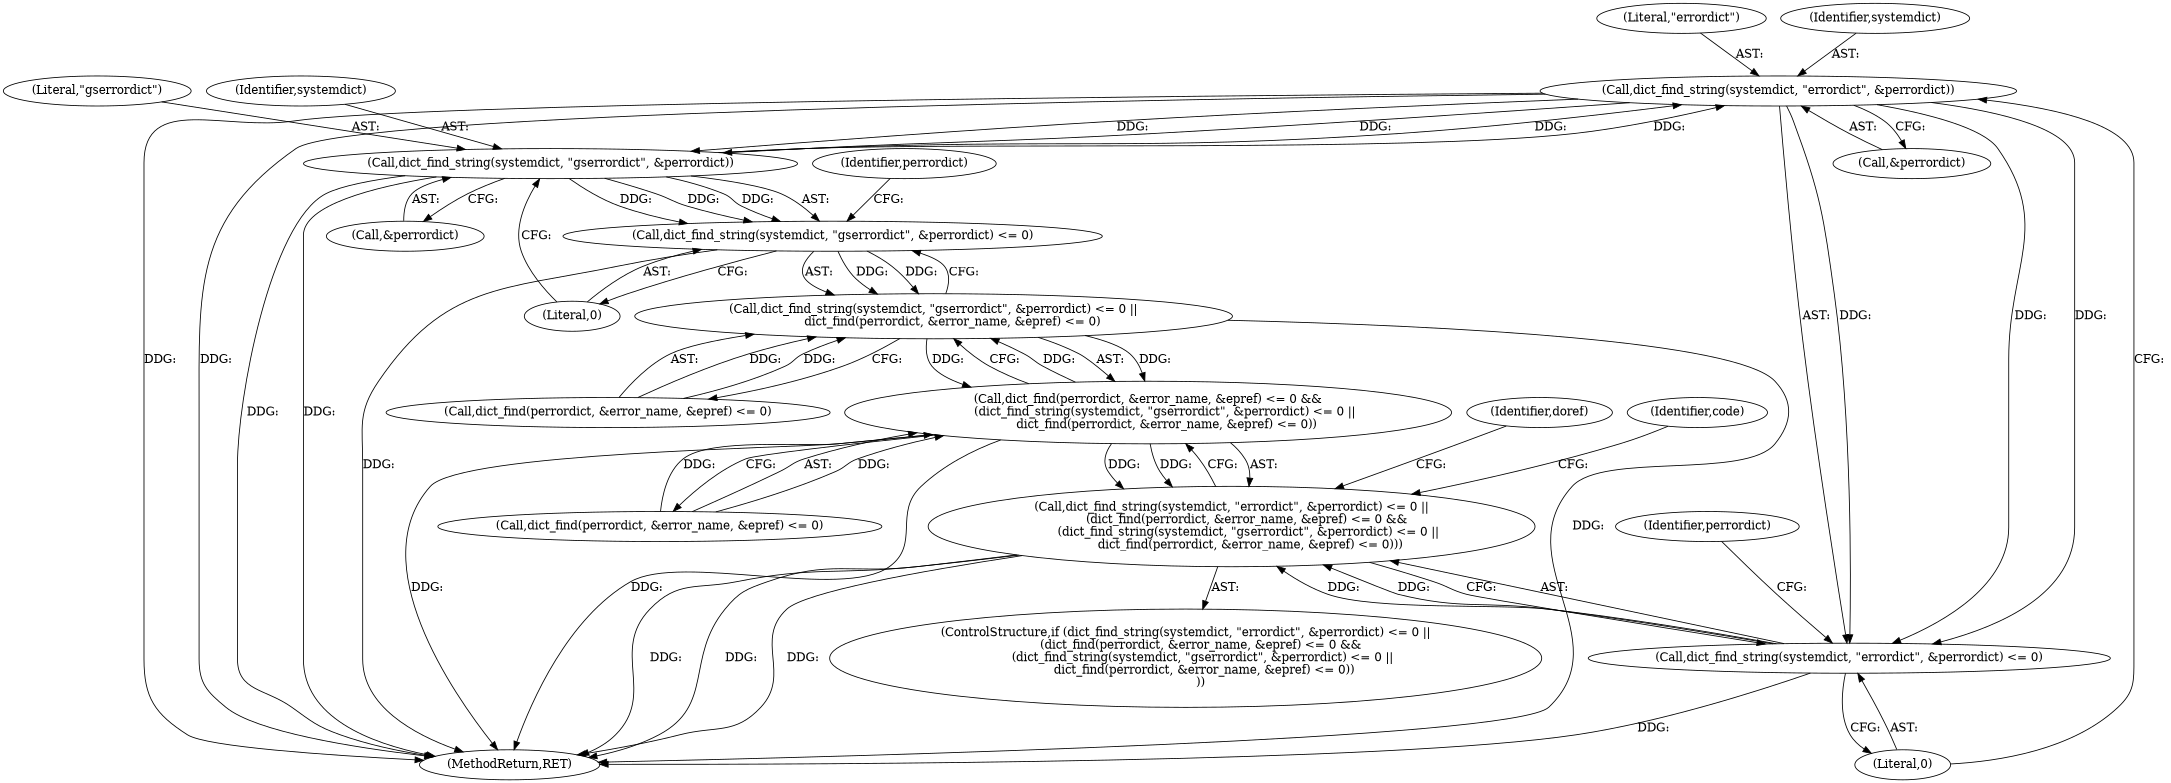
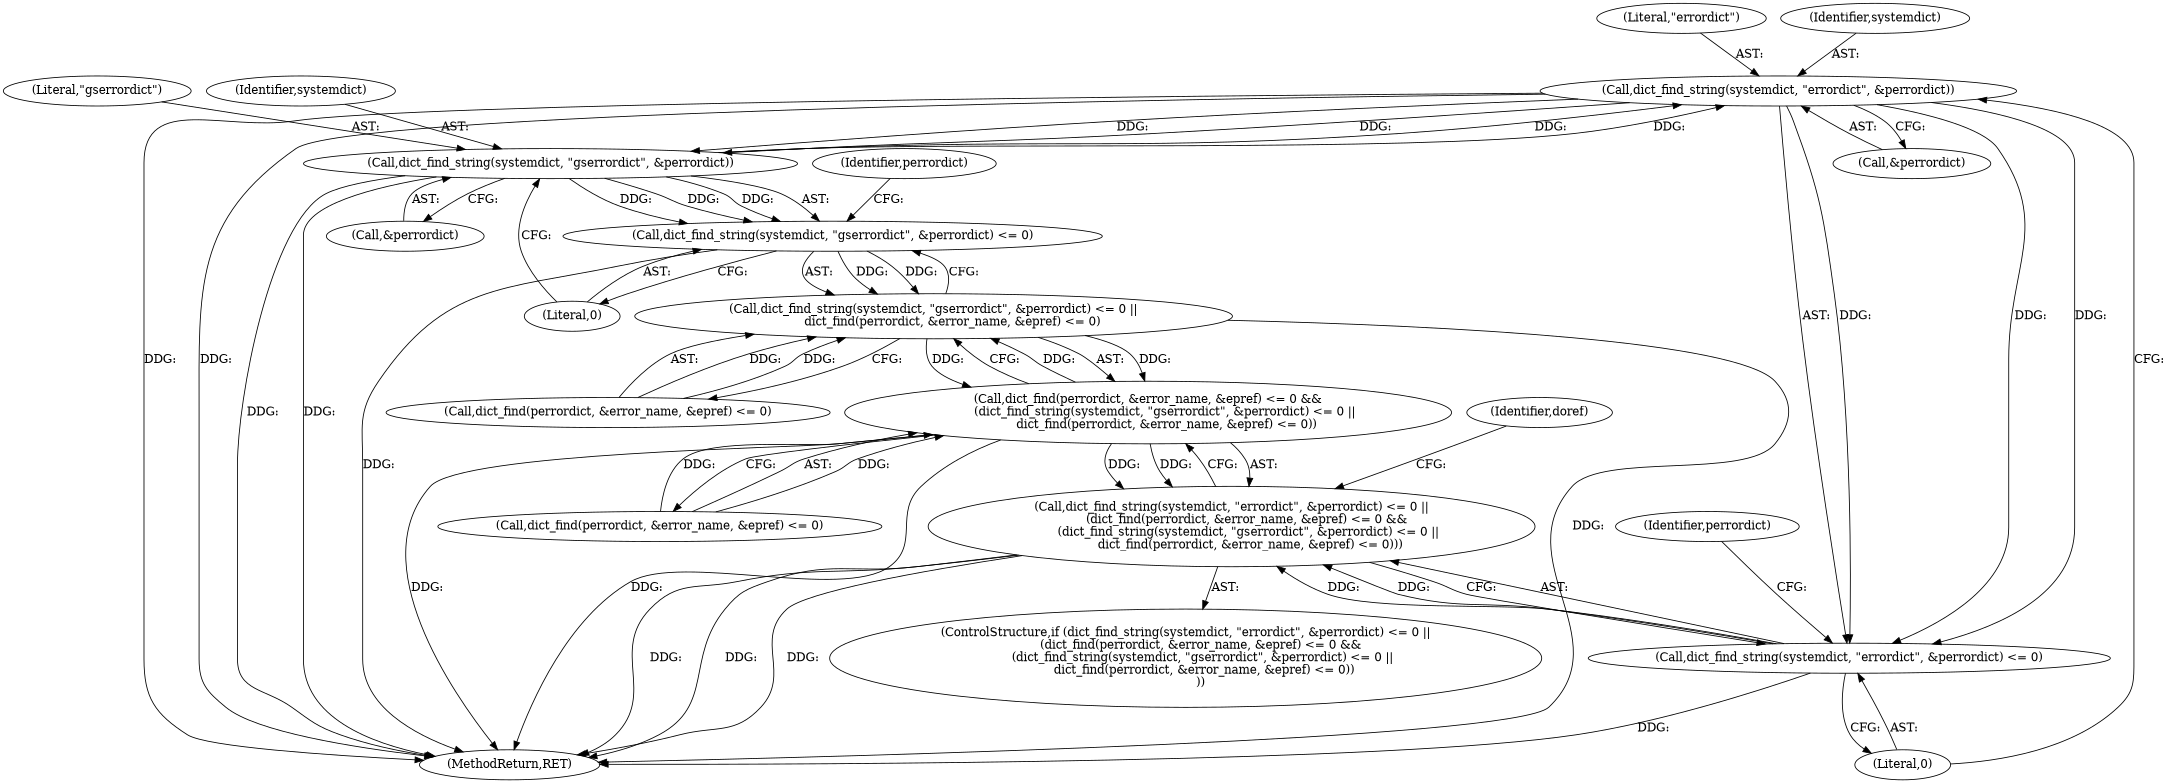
node "(Identifier,code)": removed
